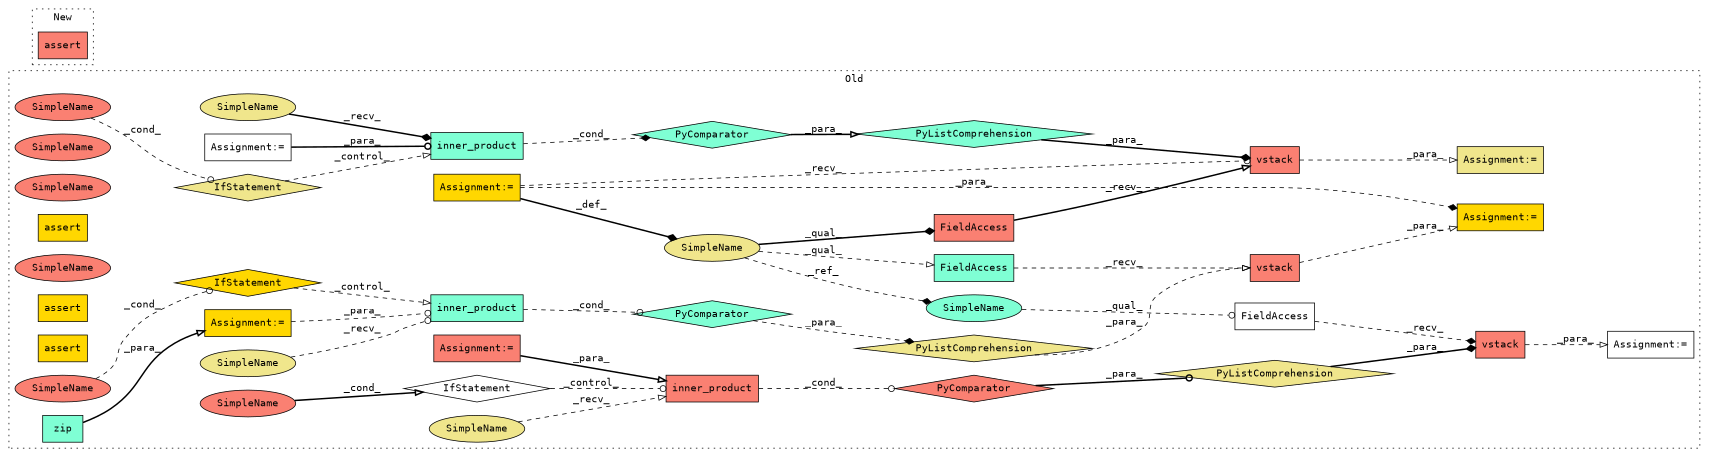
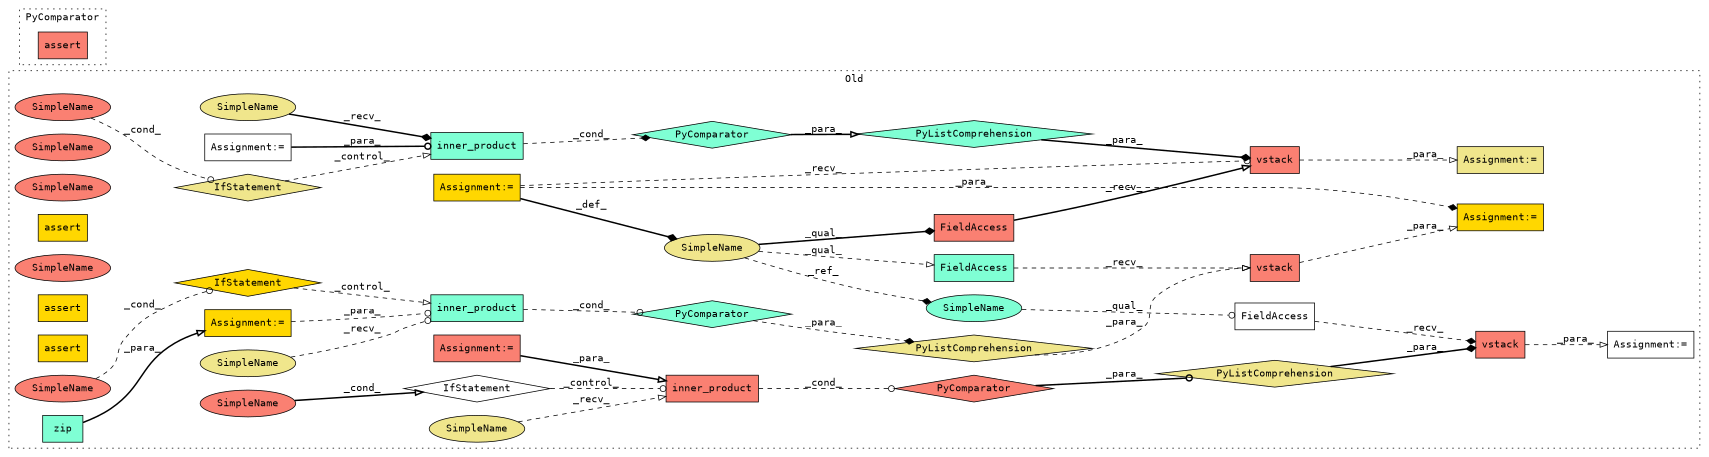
cluster "New": label "New" -> "PyComparator"
